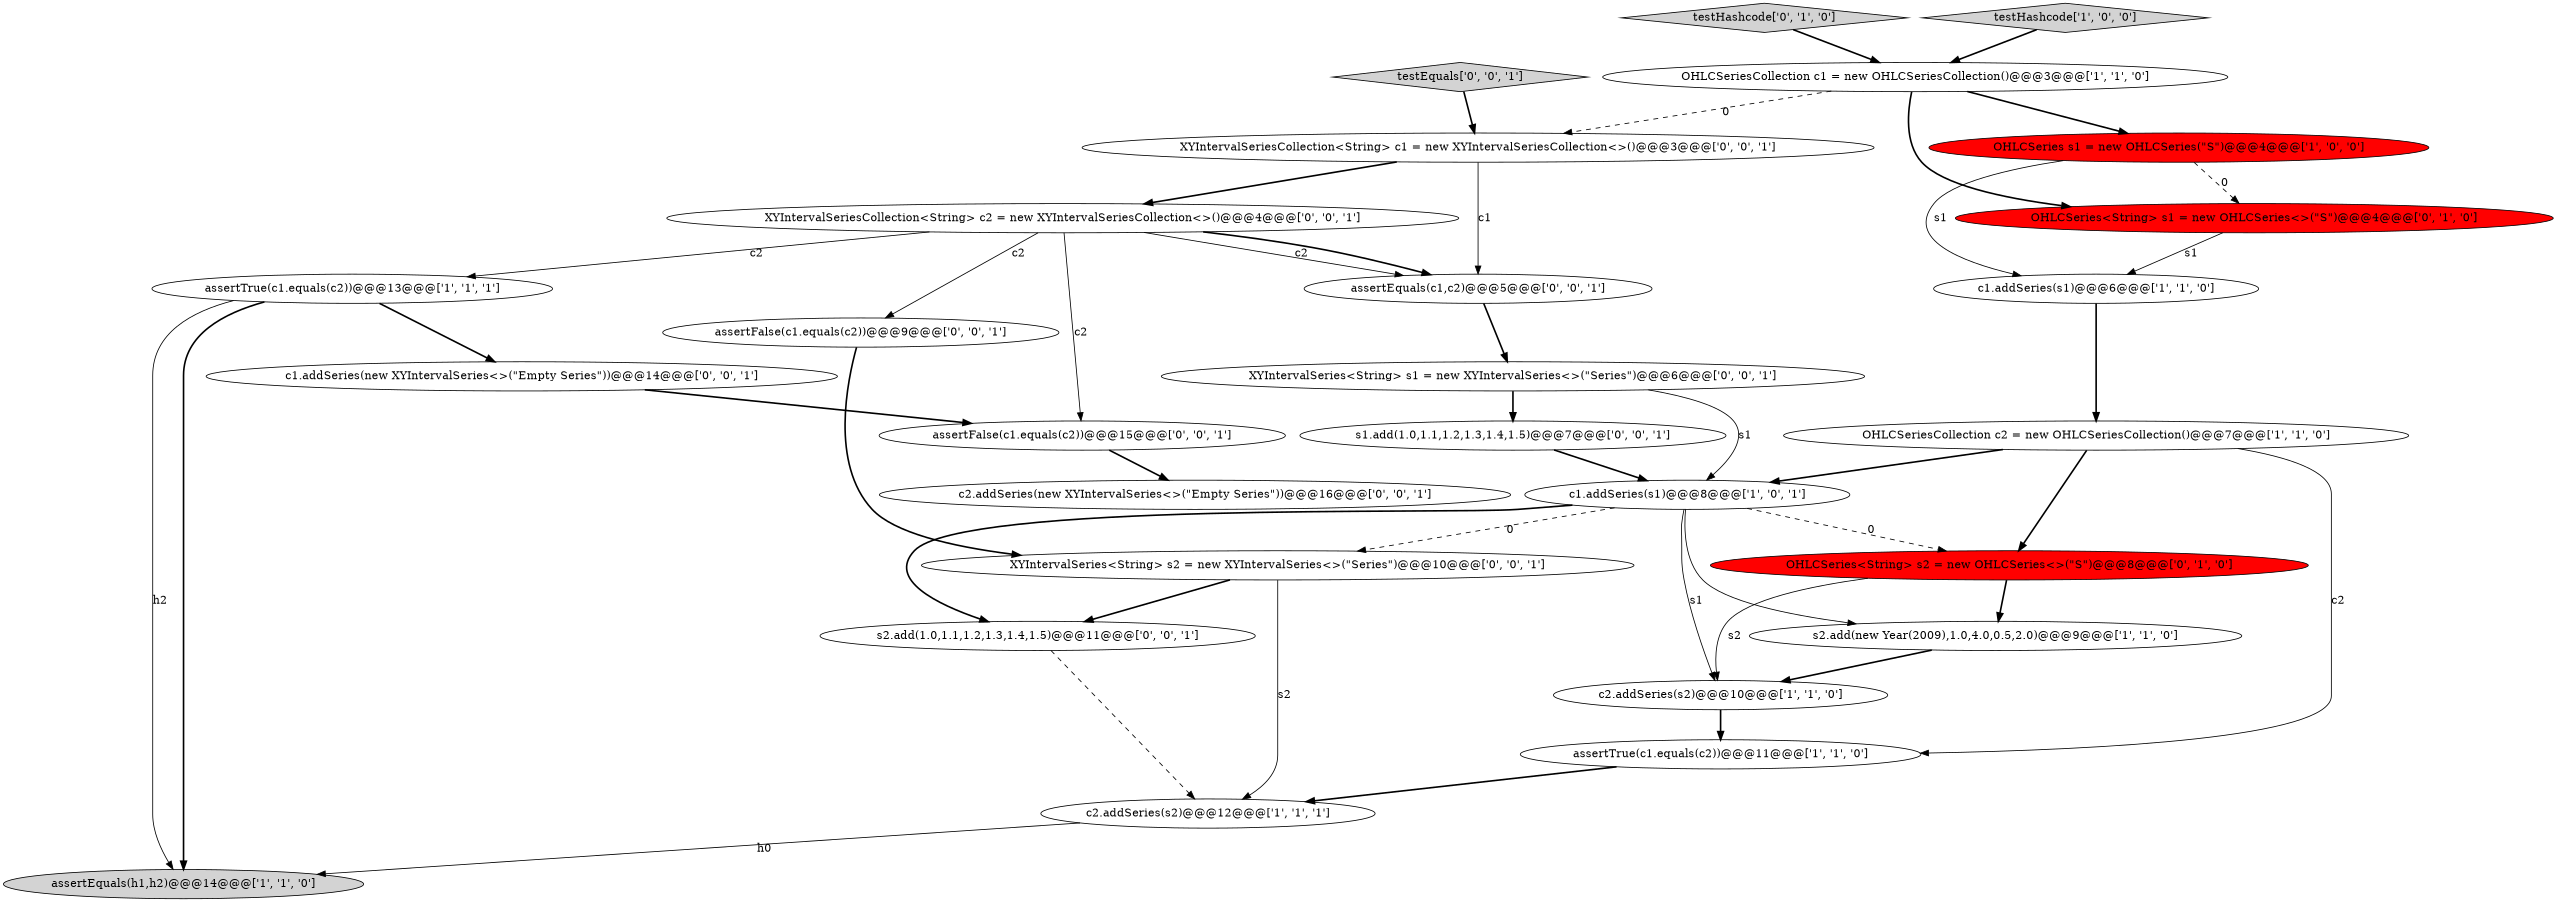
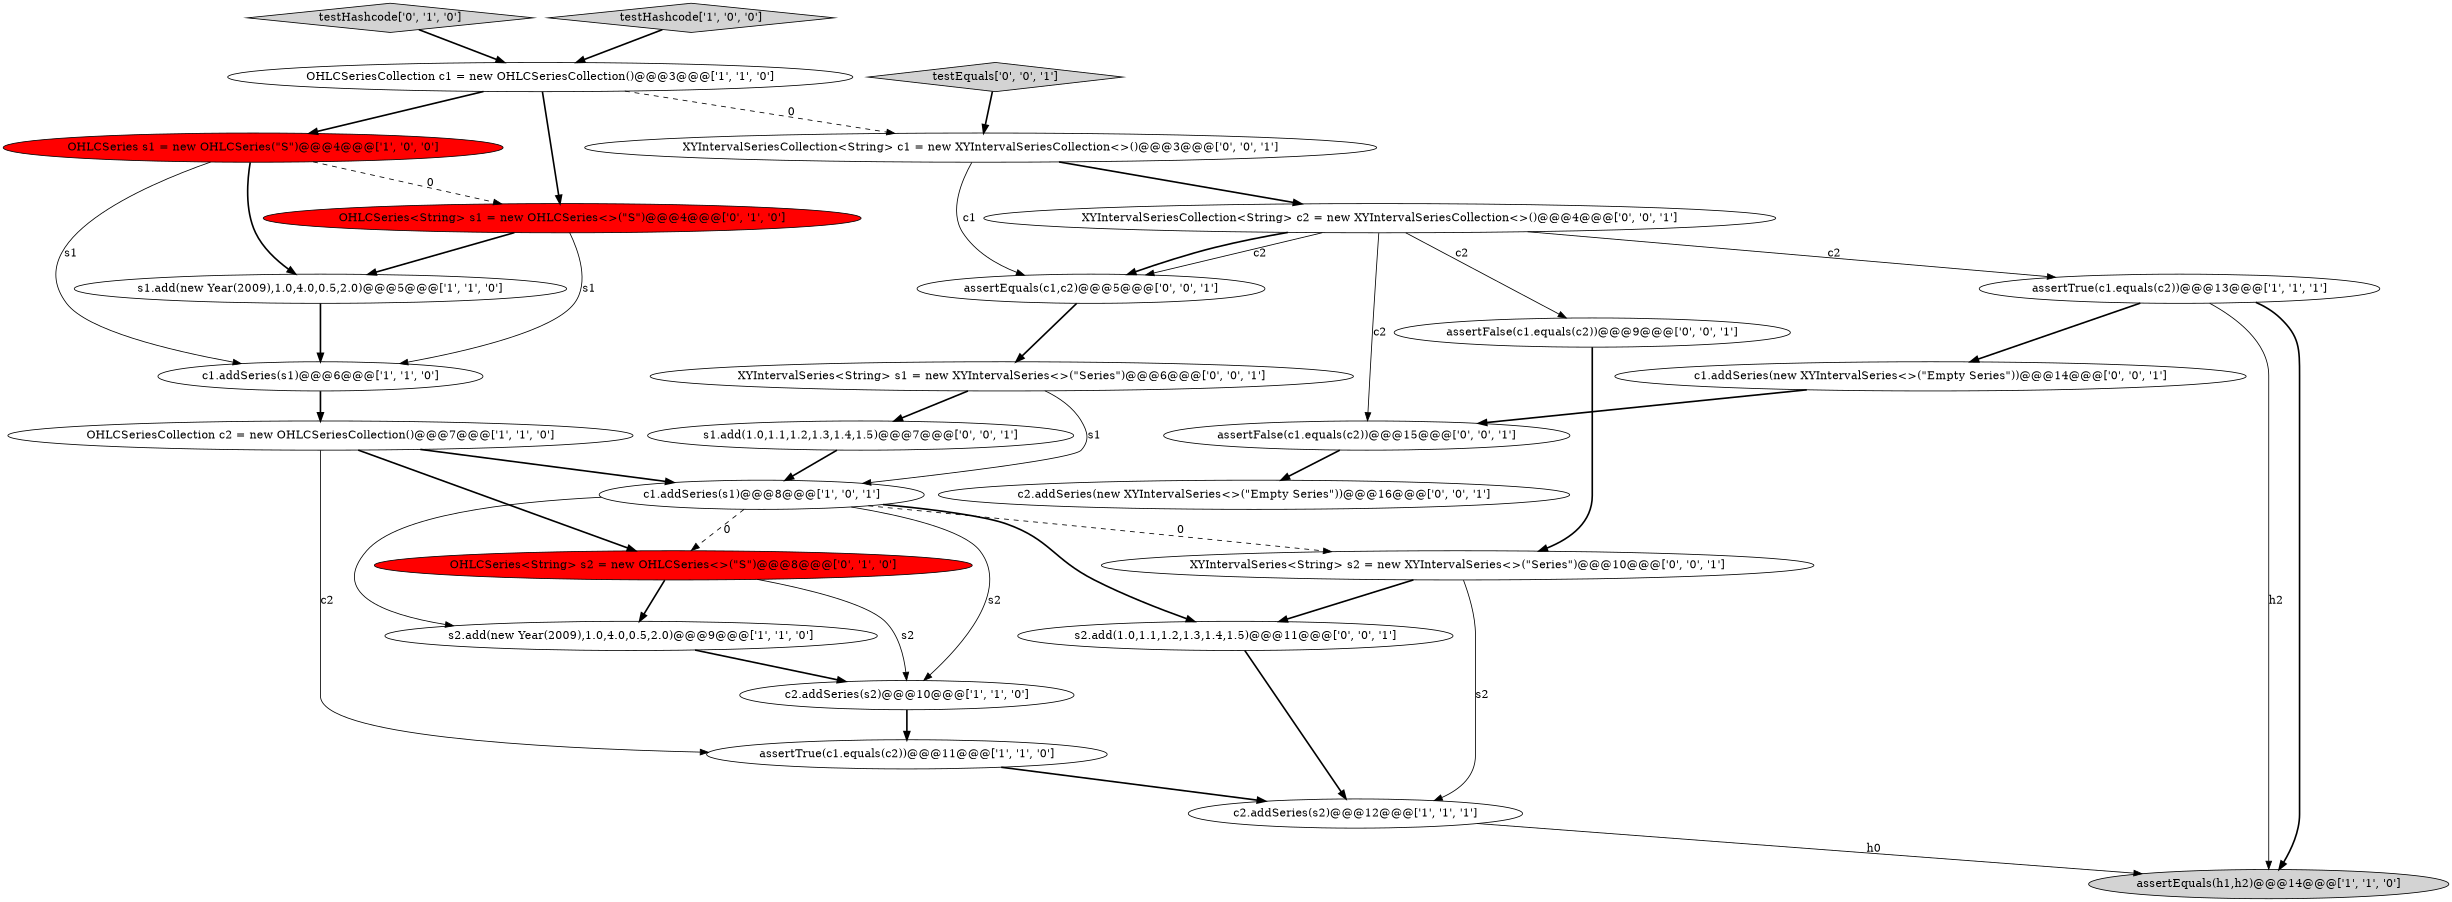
node "s1.add(new Year(2009),1.0,4.0,0.5,2.0)@@@5@@@['1', '1', '0']": added
edge "c1.addSeries(s1)@@@8@@@['1', '0', '1']" -> "c2.addSeries(s2)@@@10@@@['1', '1', '0']": label "s1" -> "s2"
edge "s2.add(1.0,1.1,1.2,1.3,1.4,1.5)@@@11@@@['0', '0', '1']" -> "c2.addSeries(s2)@@@12@@@['1', '1', '1']": style dashed -> bold
